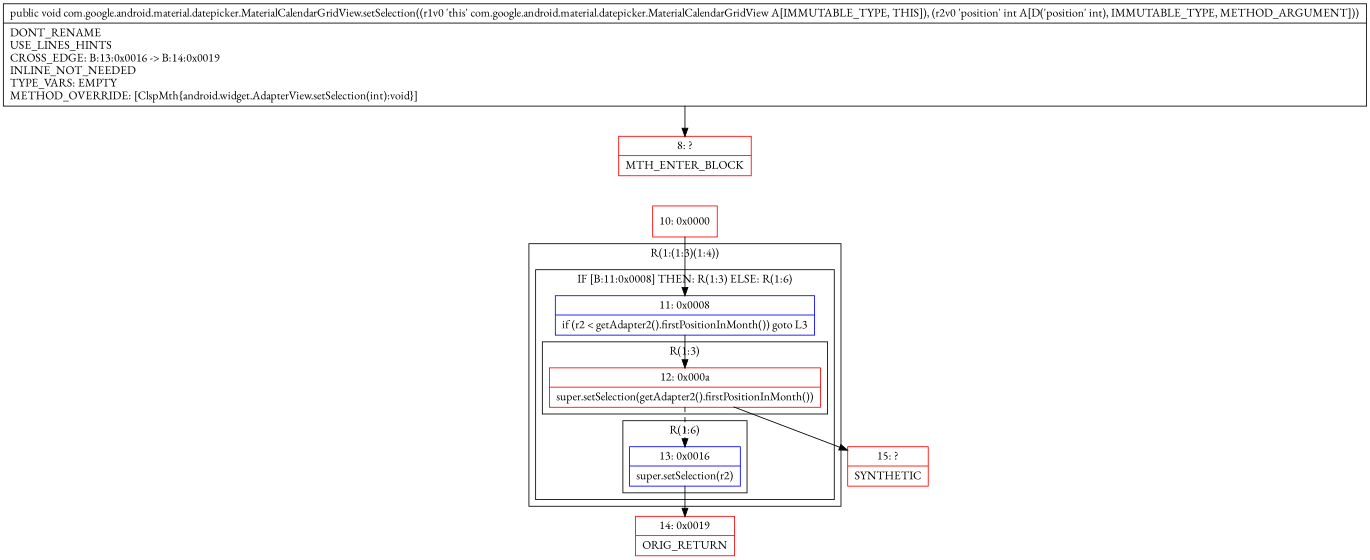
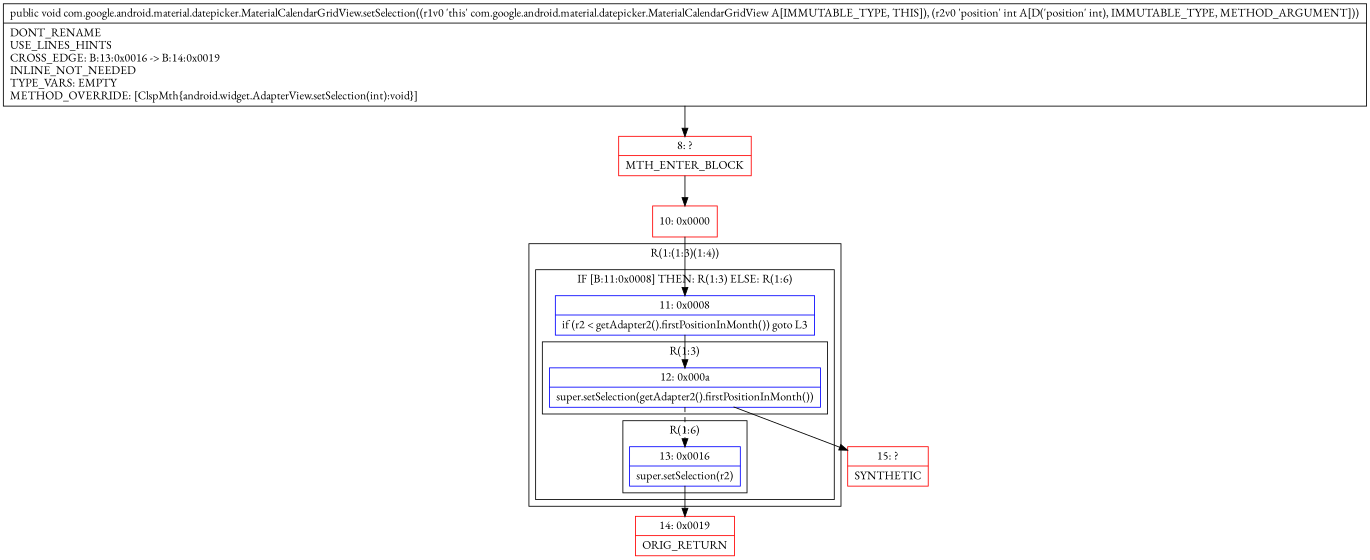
edge "8: ?" -> "10: 0x0000": added
node "12: 0x000a": color red -> blue
